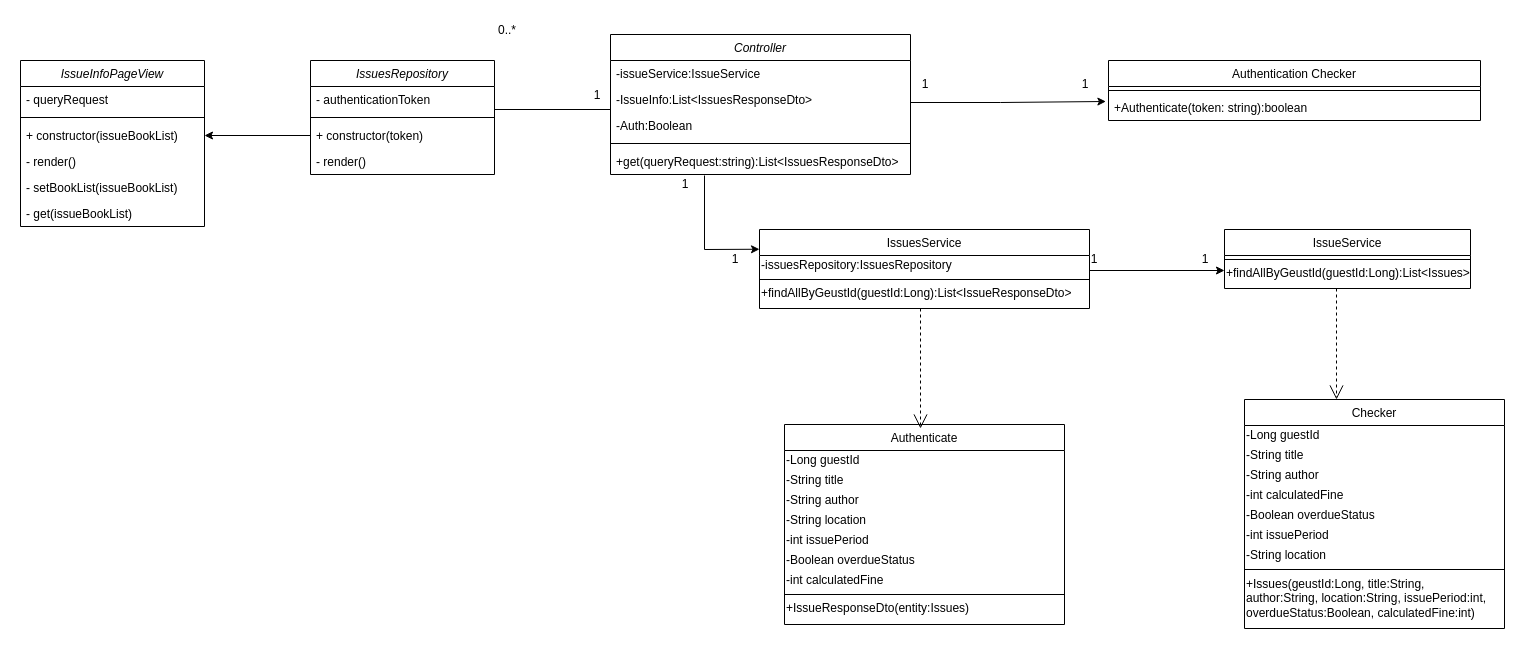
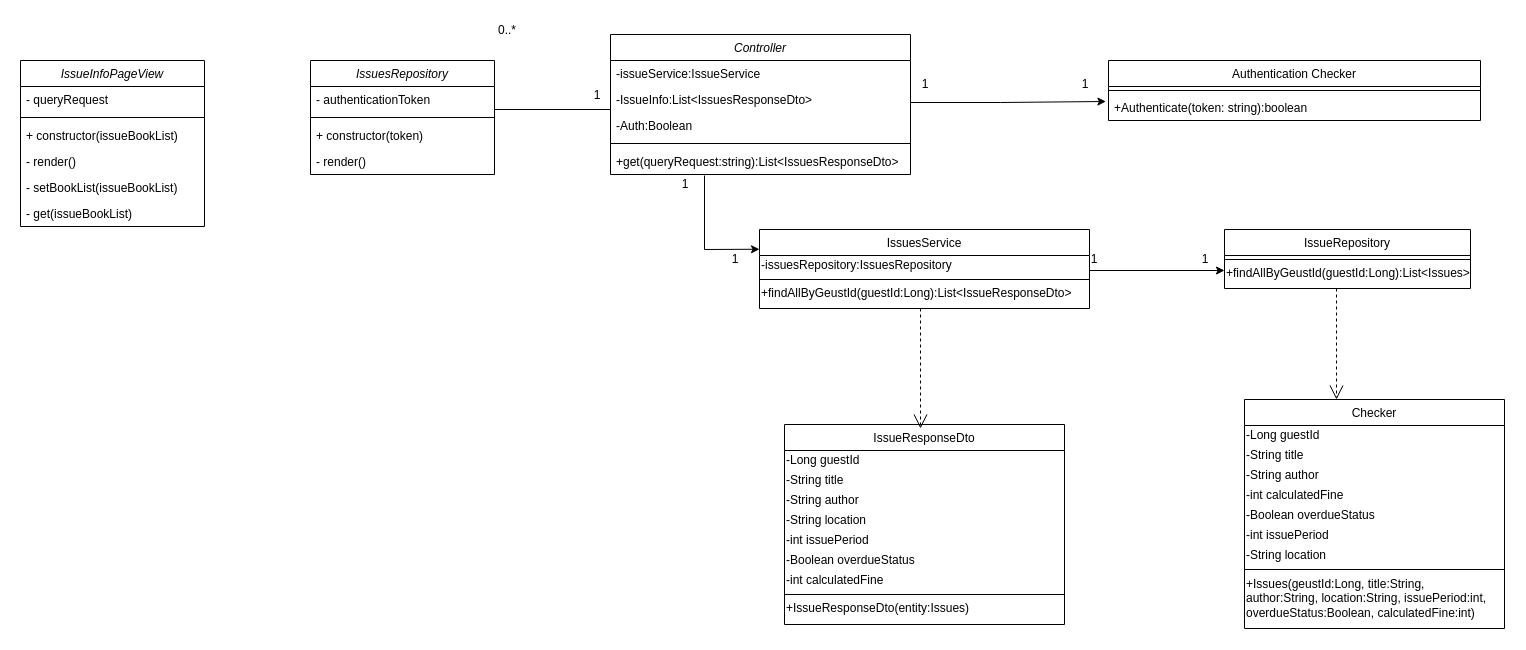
edge "+ constructor(token)" -> "+ constructor(issueBookList)": removed
node "IssueService": label "IssueService" -> "IssueRepository"
node "Authenticate": label "Authenticate" -> "IssueResponseDto"
